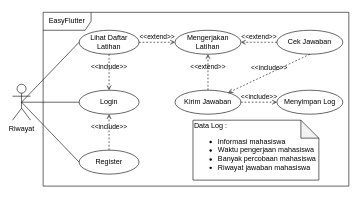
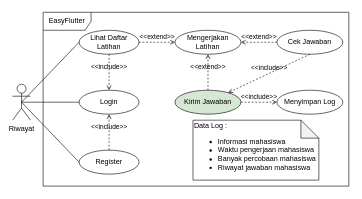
node "Kirim Jawaban": fillcolor #ffffff -> #d5e8d4
